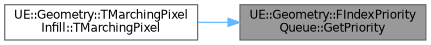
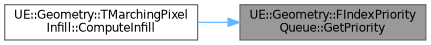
node "UE::Geometry::TMarchingPixel Infill::TMarchingPixel": label "UE::Geometry::TMarchingPixel Infill::TMarchingPixel" -> "UE::Geometry::TMarchingPixel Infill::ComputeInfill"
